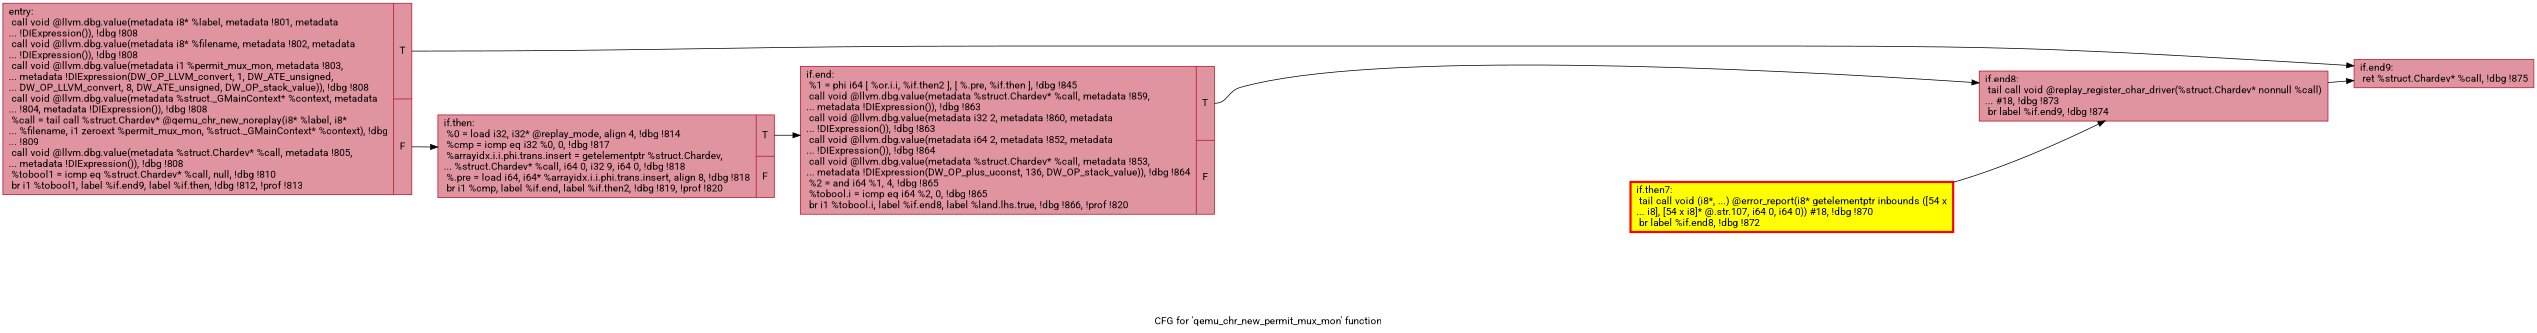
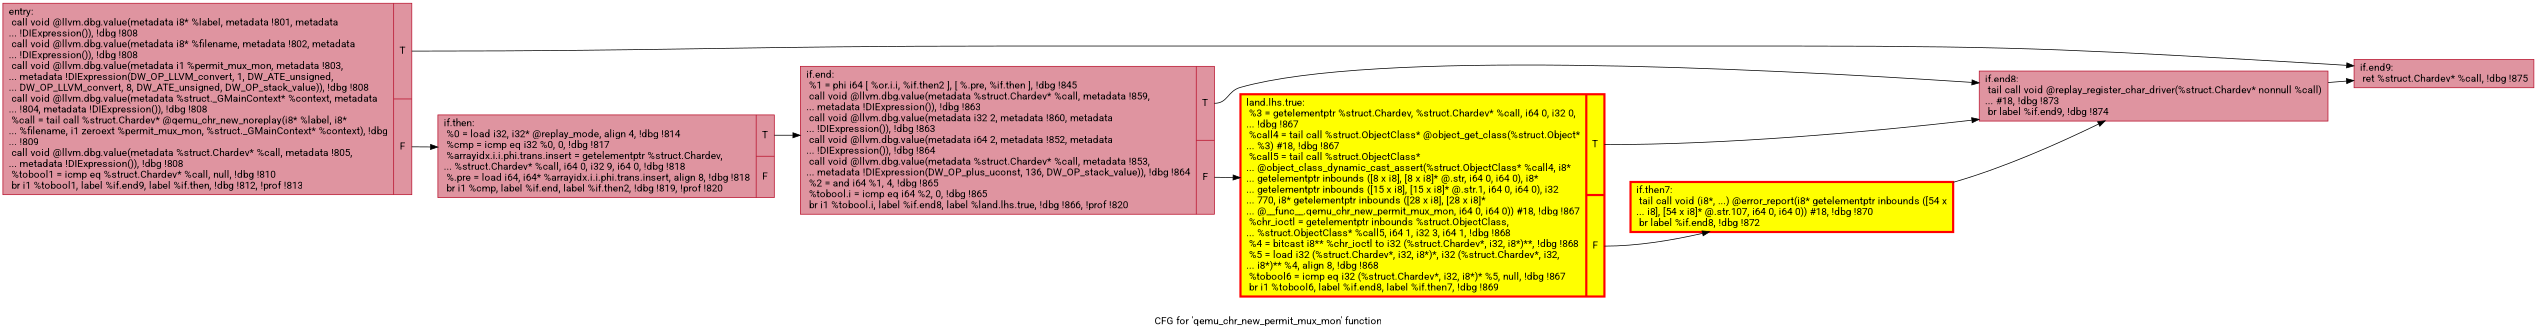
node "land.lhs.true:": added
